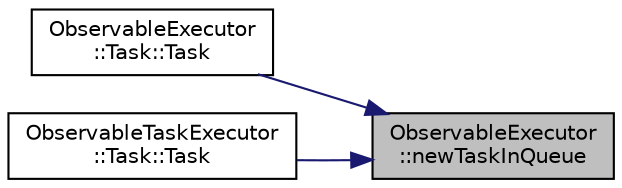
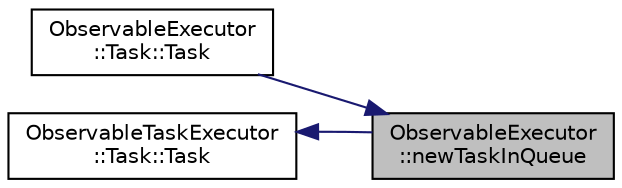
edge "ObservableTaskExecutor ::Task::Task" -> "ObservableExecutor ::newTaskInQueue": reversed
